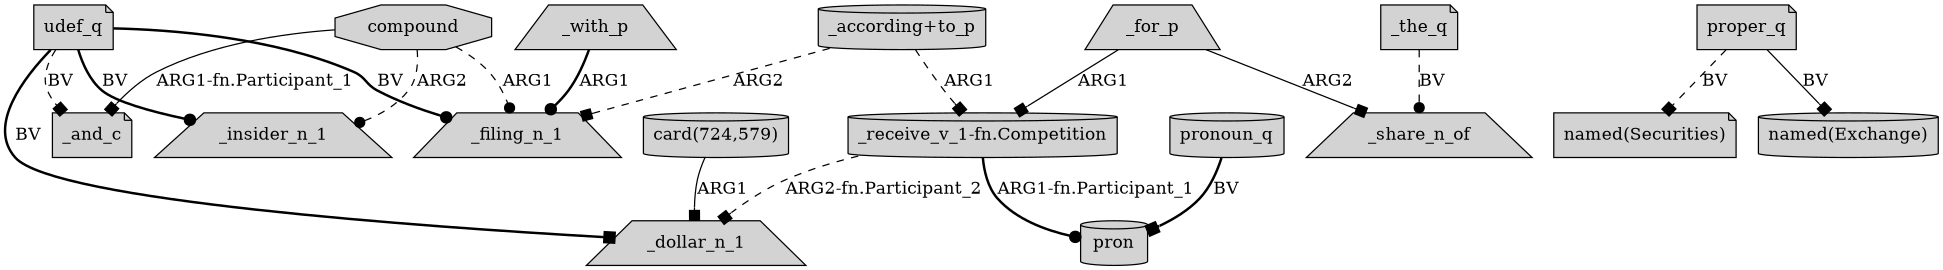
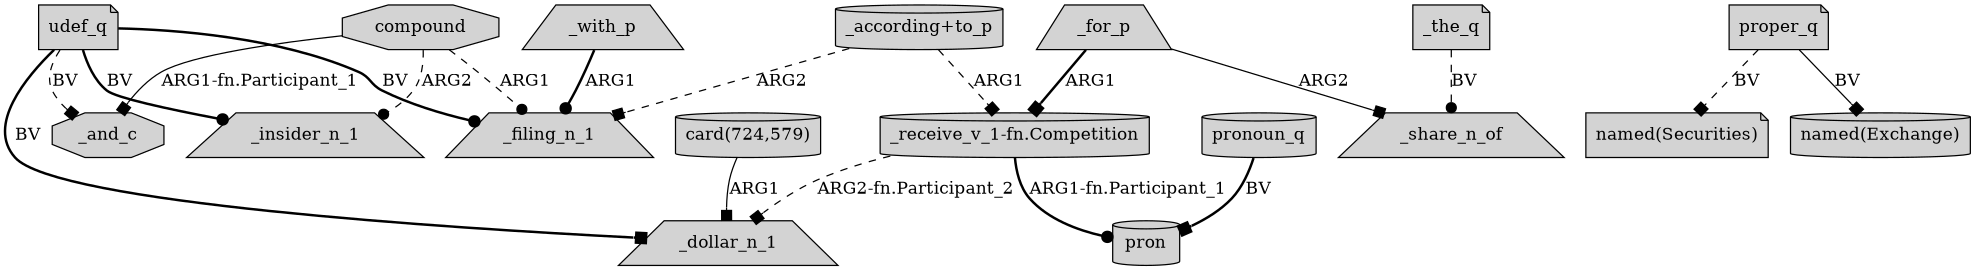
edge "_for_p" -> "_receive_v_1-fn.Competition": style solid -> bold
node "_and_c": shape note -> octagon
